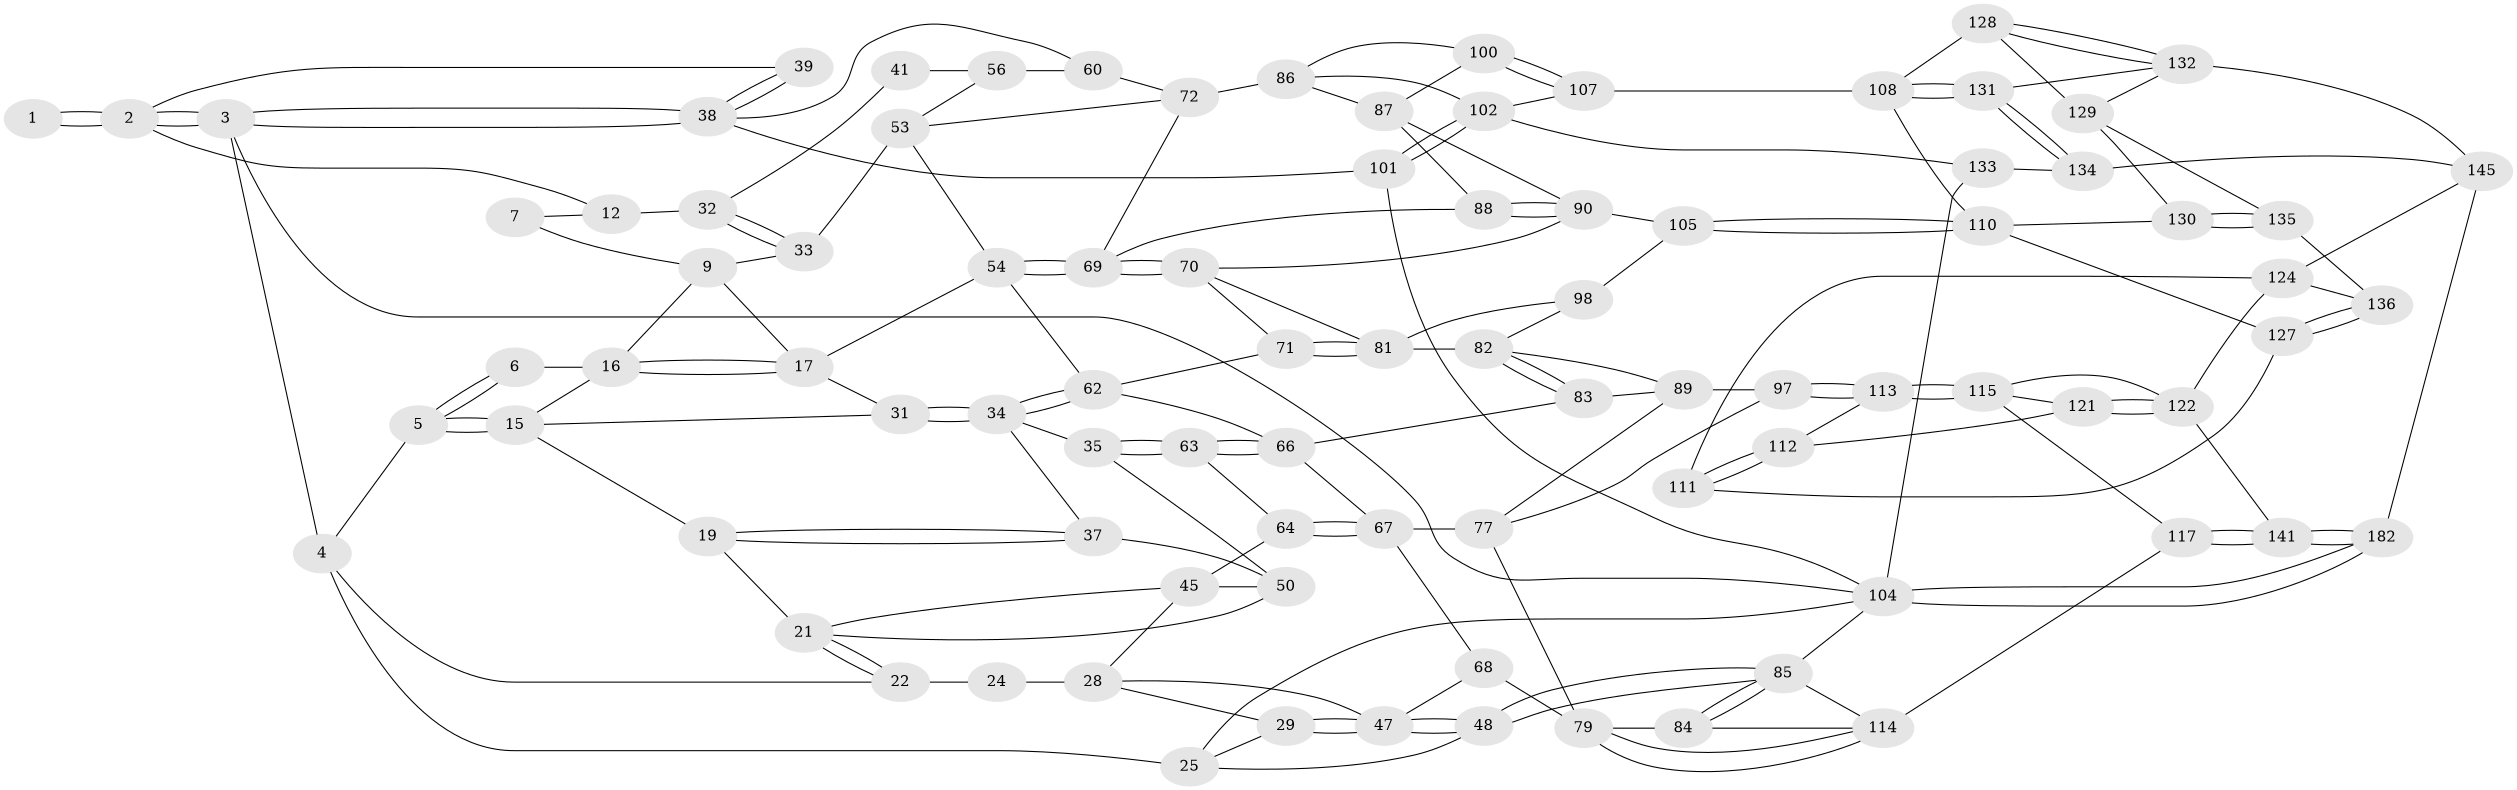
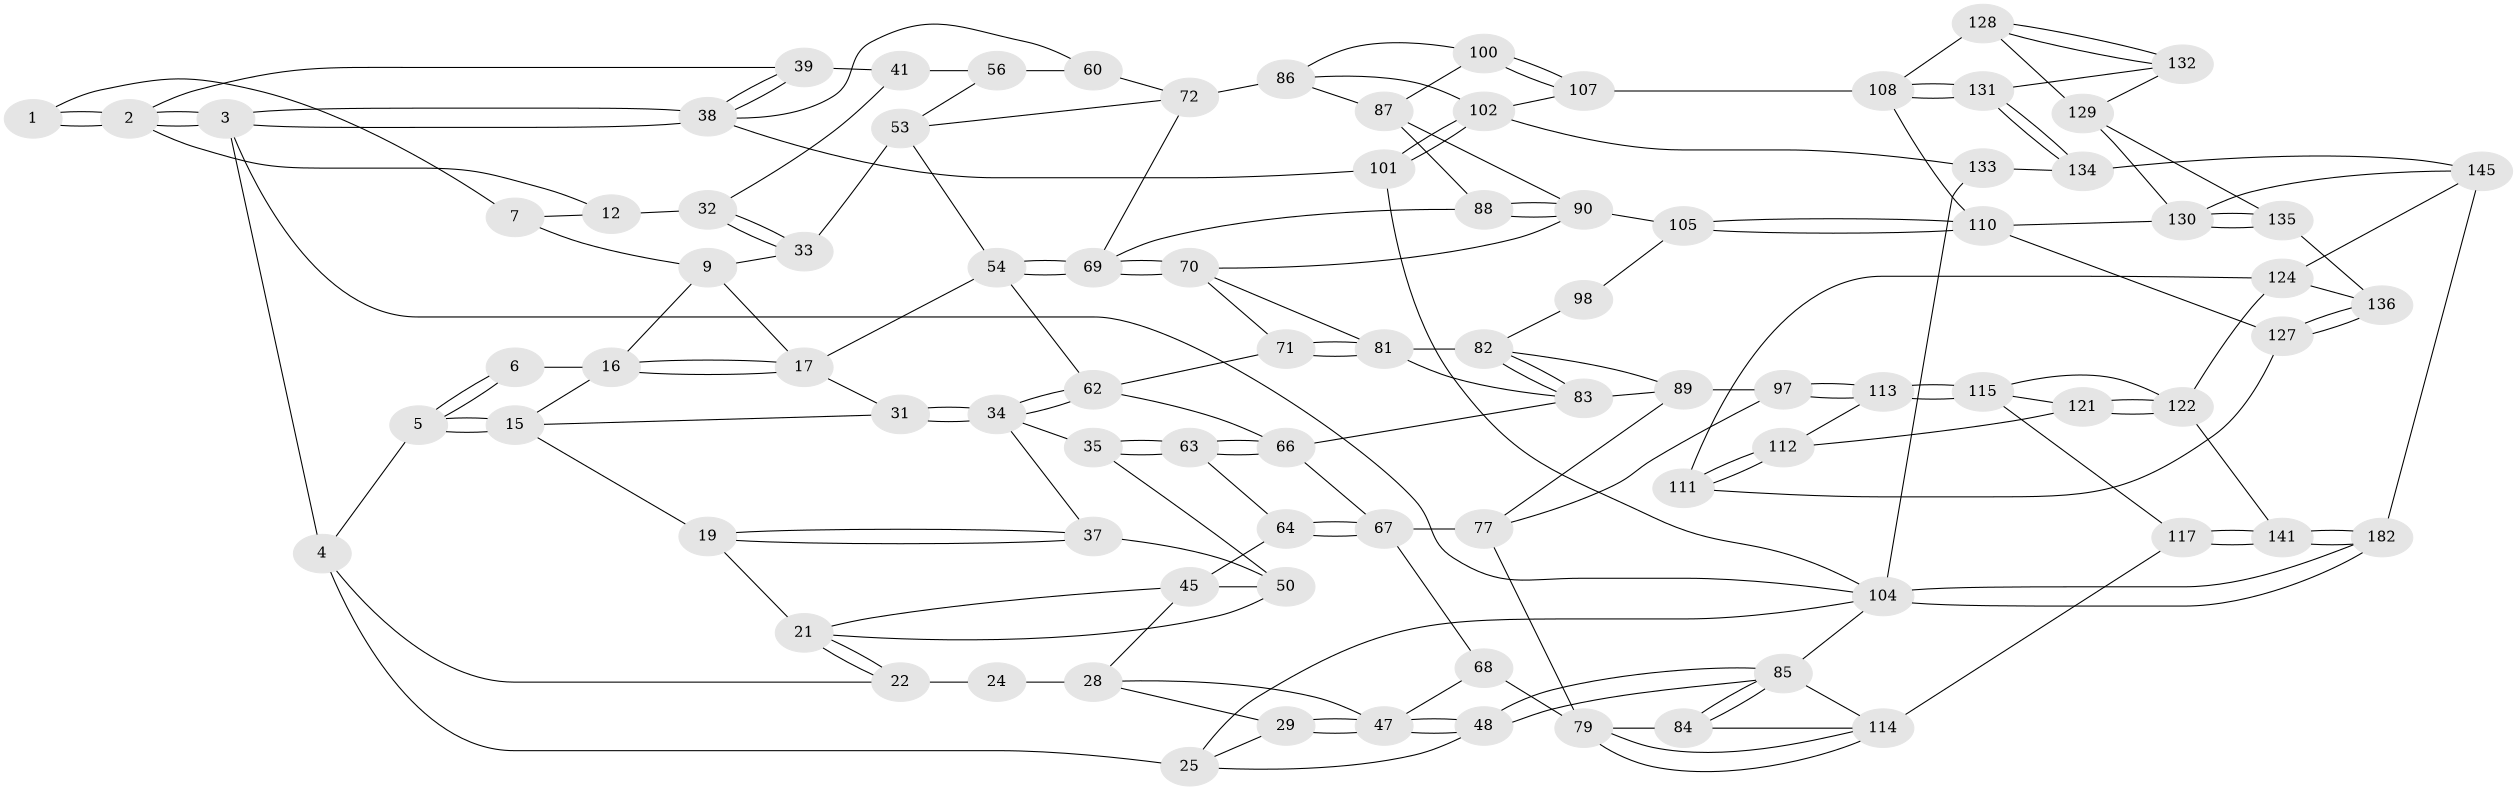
edge "39" -- "41": added
edge "132" -- "145": now "130" -- "145"
edge "1" -- "7": added
edge "98" -- "81": now "83" -- "81"
